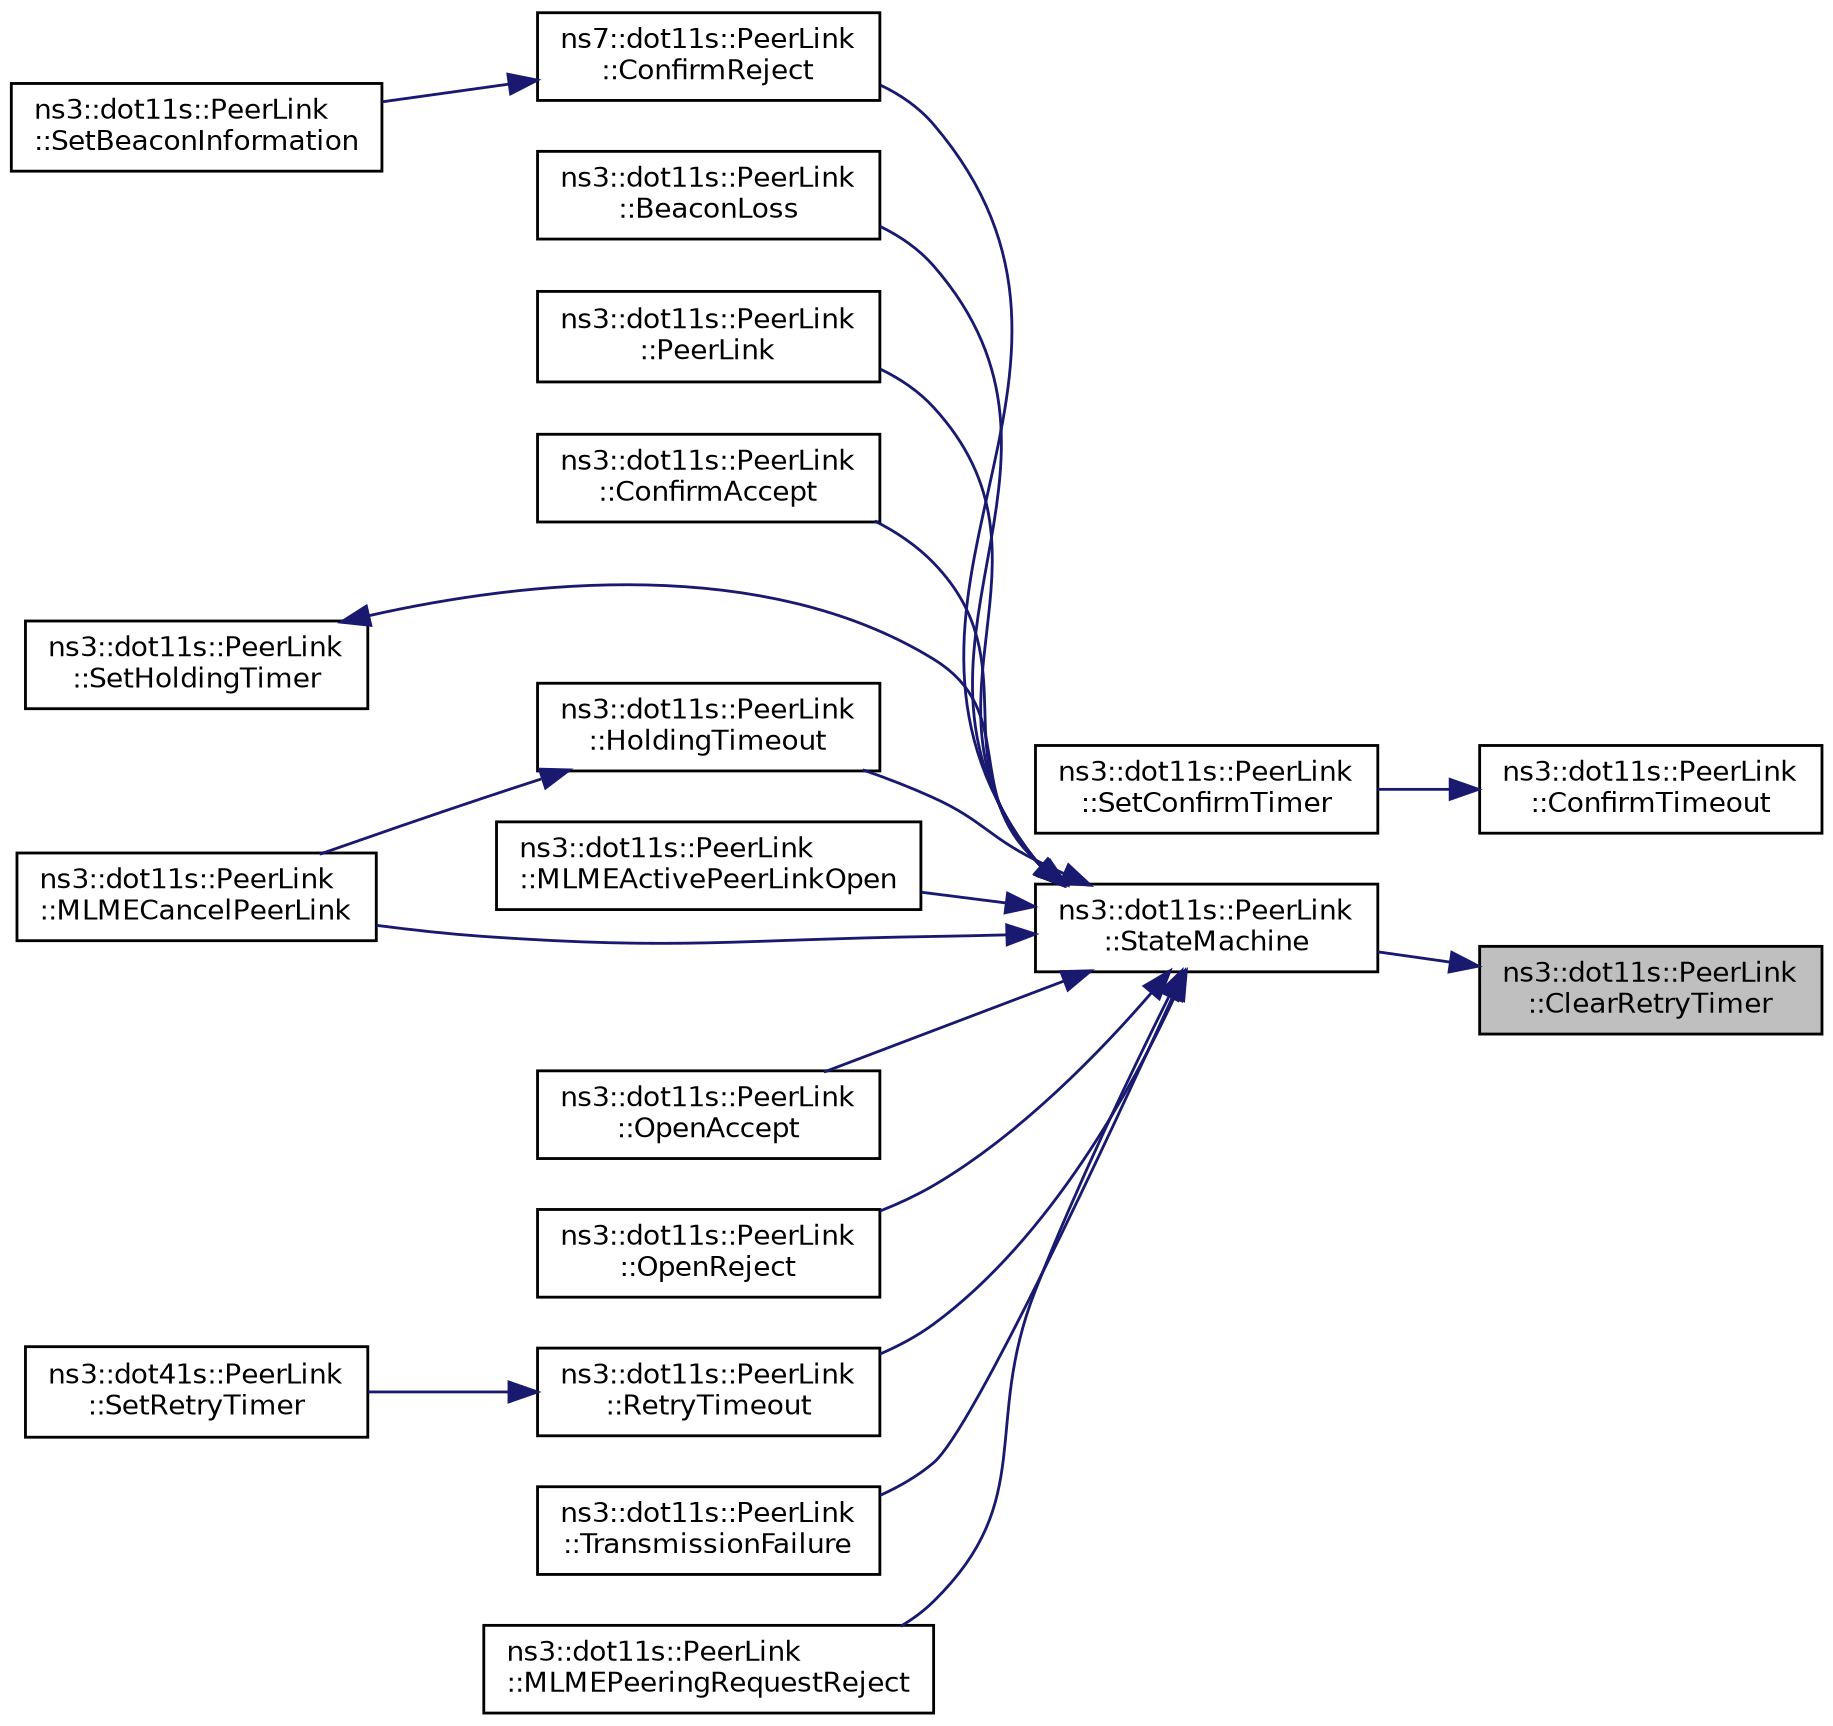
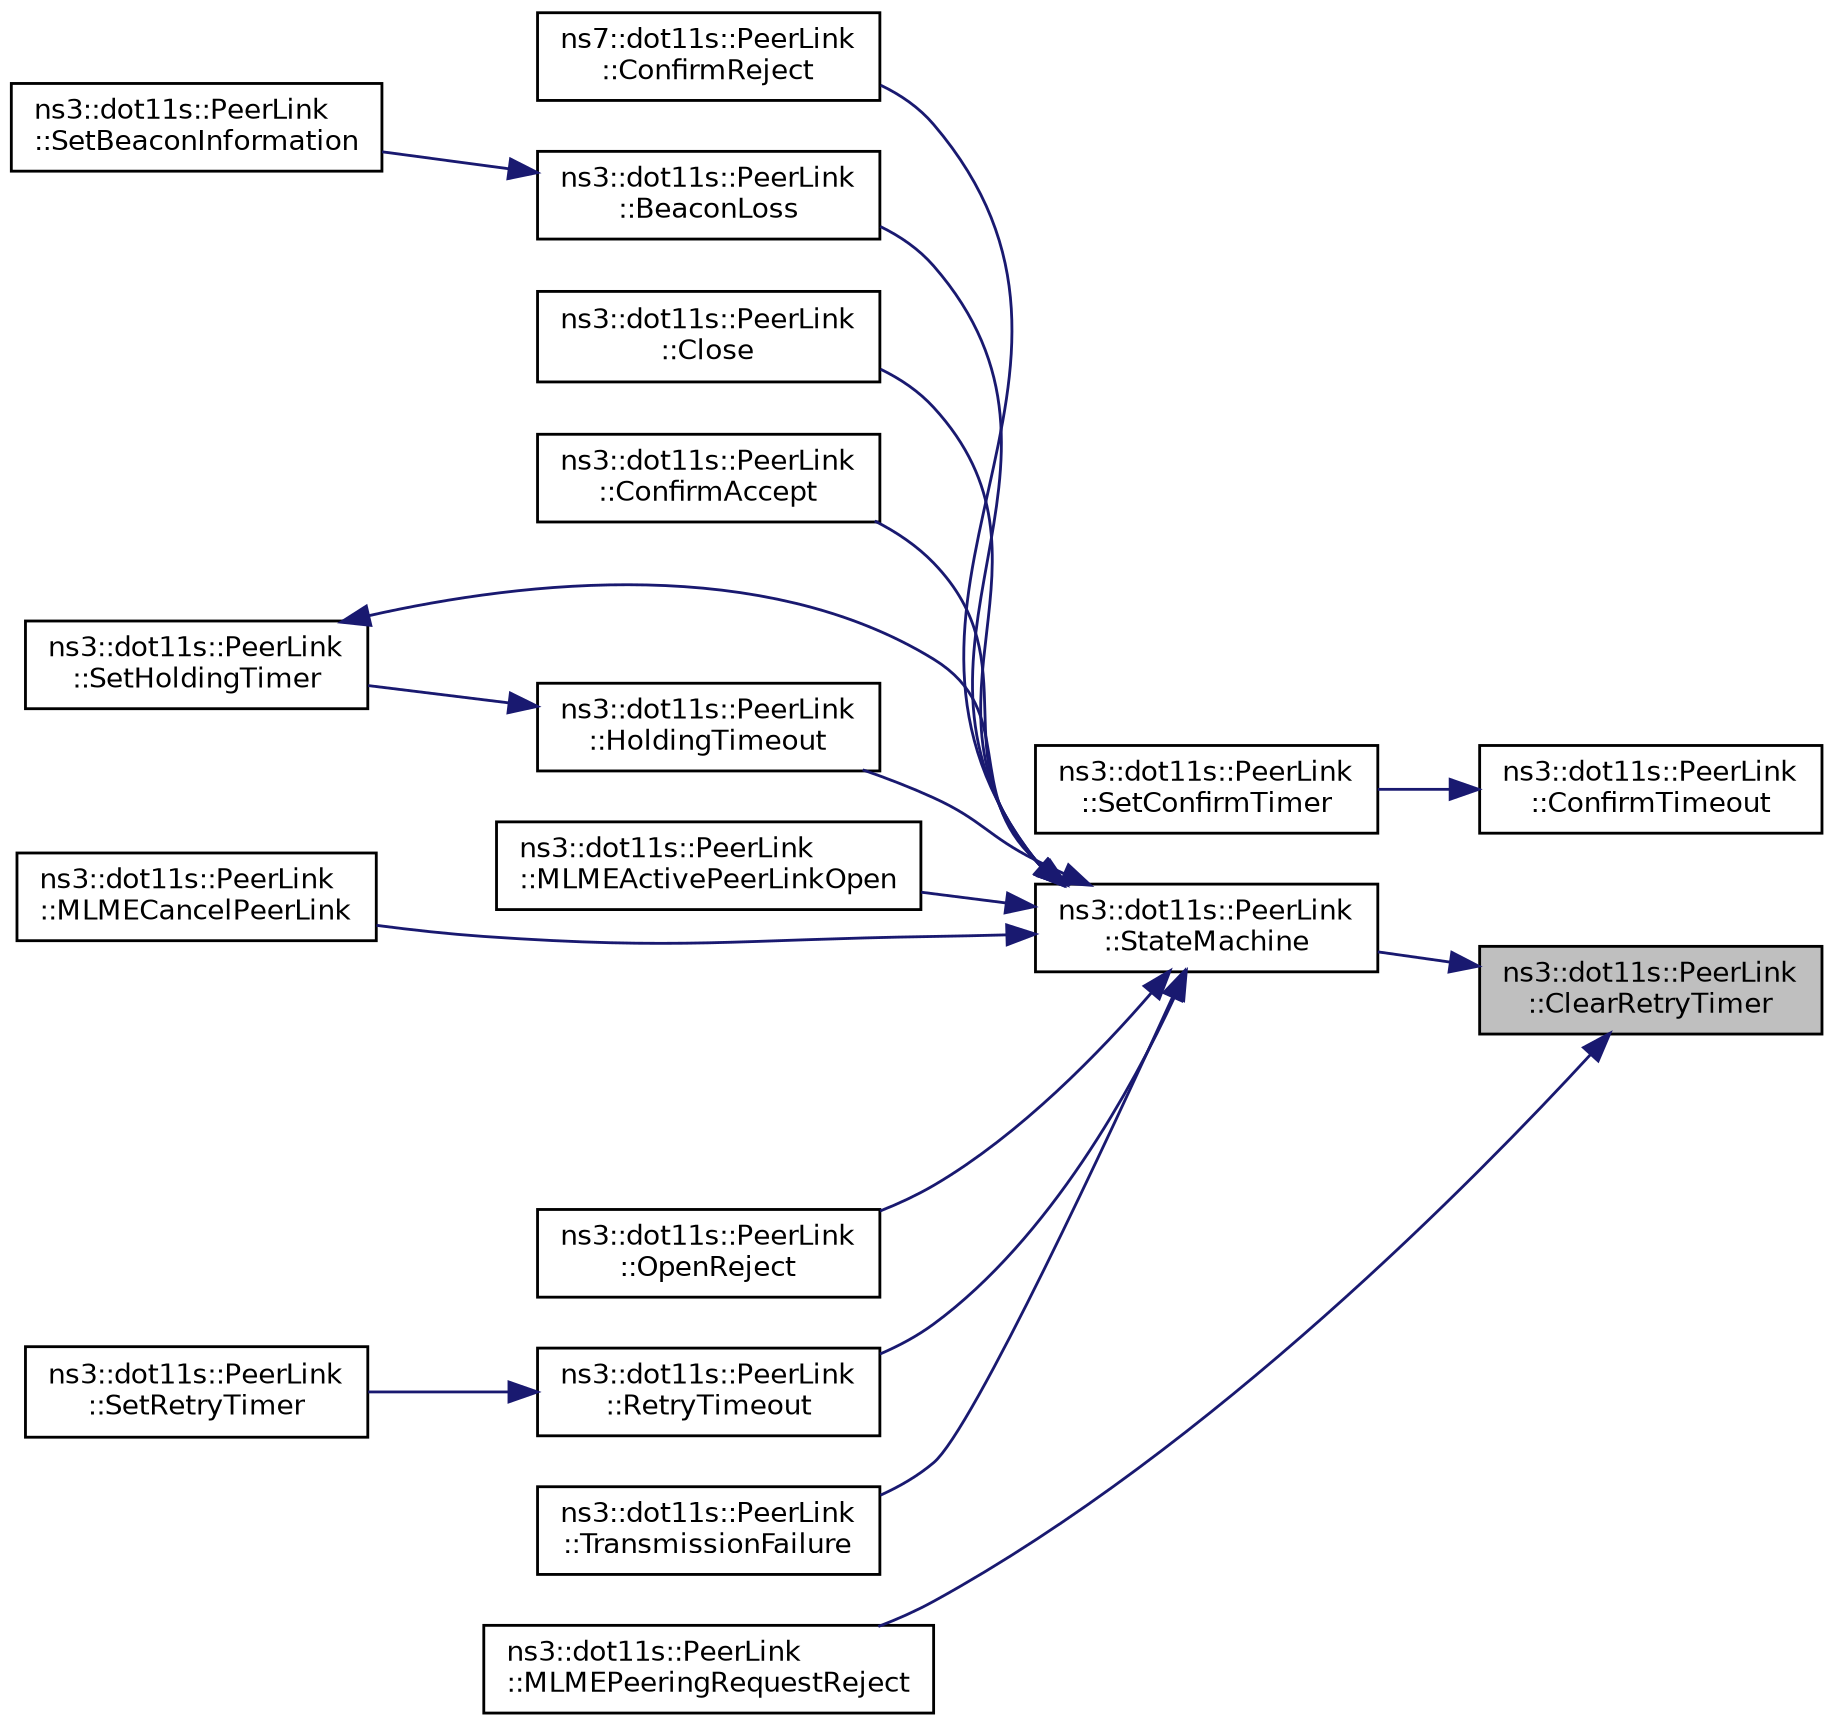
edge "ns3::dot11s::PeerLink ::SetBeaconInformation" -> "ns7::dot11s::PeerLink ::ConfirmReject": now "ns3::dot11s::PeerLink ::SetBeaconInformation" -> "ns3::dot11s::PeerLink ::BeaconLoss"
node "ns3::dot11s::PeerLink ::PeerLink": label "ns3::dot11s::PeerLink ::PeerLink" -> "ns3::dot11s::PeerLink ::Close"
edge "ns3::dot11s::PeerLink ::MLMECancelPeerLink" -> "ns3::dot11s::PeerLink ::HoldingTimeout": now "ns3::dot11s::PeerLink ::SetHoldingTimer" -> "ns3::dot11s::PeerLink ::HoldingTimeout"
node "ns3::dot11s::PeerLink ::OpenAccept": removed
edge "ns3::dot11s::PeerLink ::MLMEPeeringRequestReject" -> "ns3::dot11s::PeerLink ::StateMachine": now "ns3::dot11s::PeerLink ::MLMEPeeringRequestReject" -> "ns3::dot11s::PeerLink ::ClearRetryTimer"
node "ns3::dot41s::PeerLink ::SetRetryTimer": label "ns3::dot41s::PeerLink ::SetRetryTimer" -> "ns3::dot11s::PeerLink ::SetRetryTimer"
